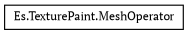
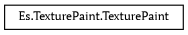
node "Es.TexturePaint.MeshOperator": label "Es.TexturePaint.MeshOperator" -> "Es.TexturePaint.TexturePaint"
